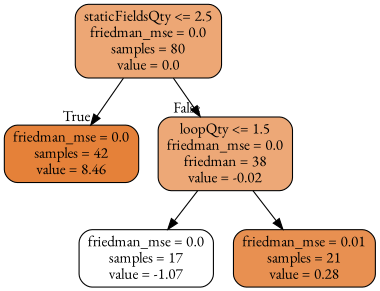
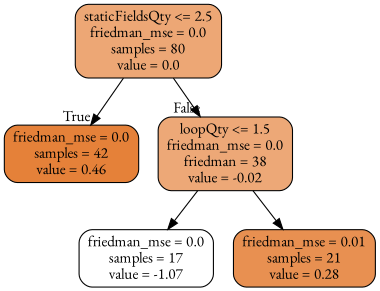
node "friedman_mse = 0.0 samples = 42 value = 8.46": label "friedman_mse = 0.0 samples = 42 value = 8.46" -> "friedman_mse = 0.0 samples = 42 value = 0.46"
